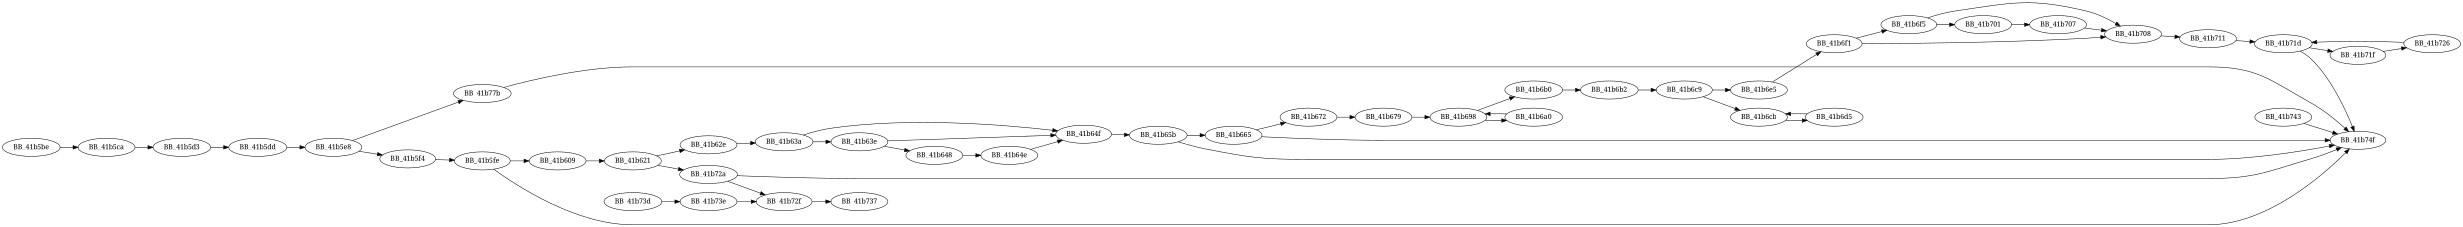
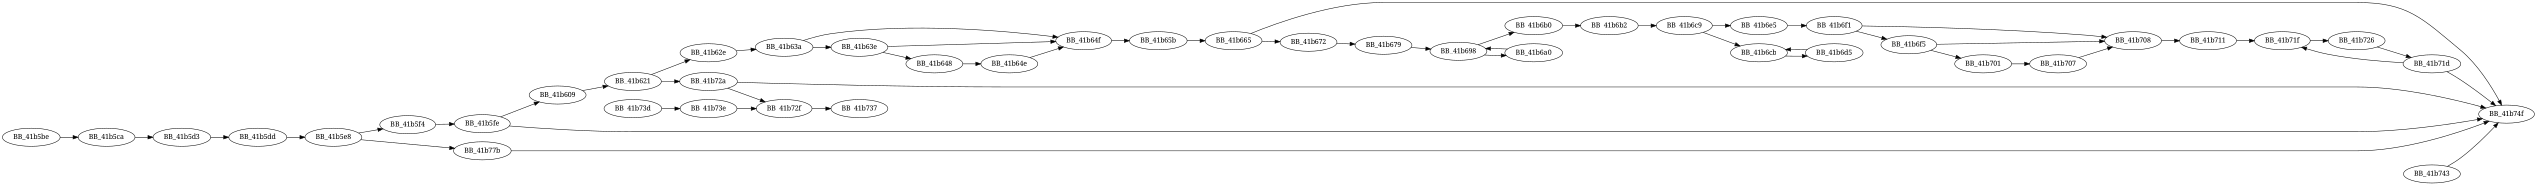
edge "BB_41b711" -> "BB_41b71d": now "BB_41b711" -> "BB_41b71f"
edge "BB_41b65b" -> "BB_41b74f": removed
